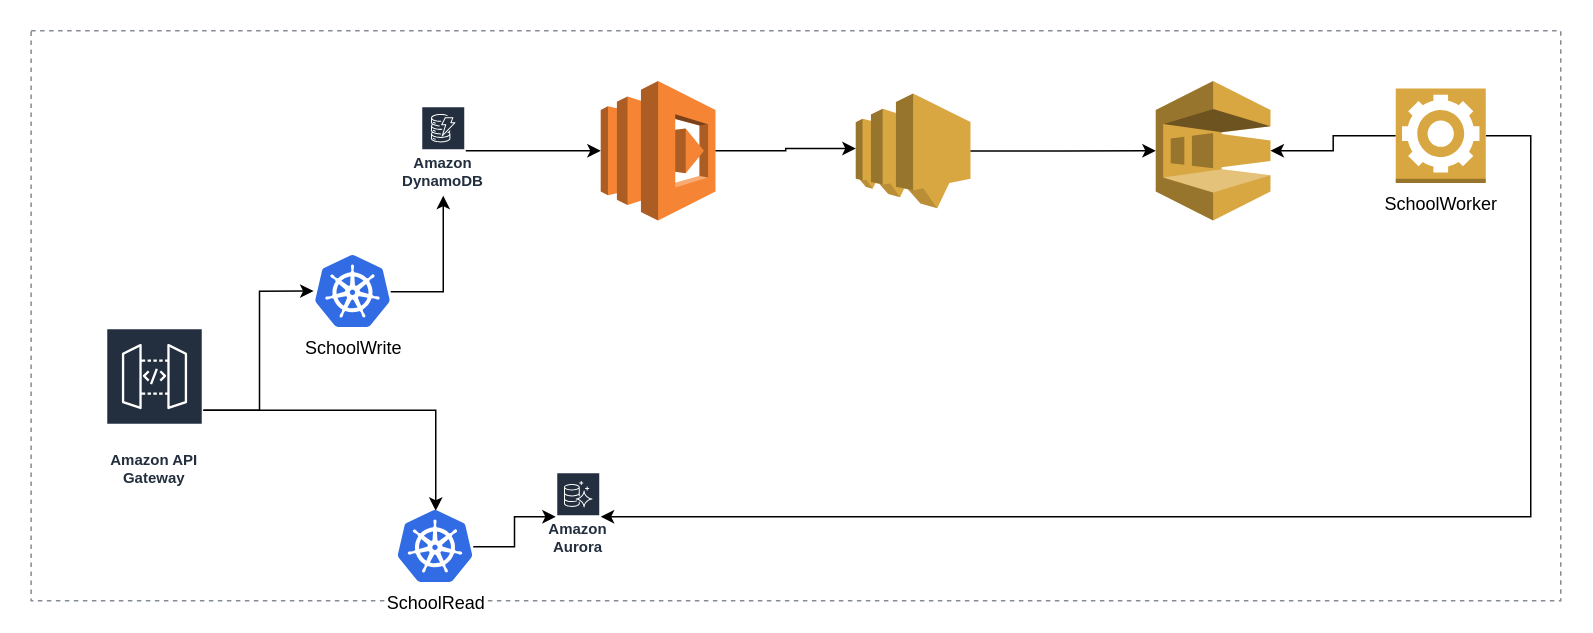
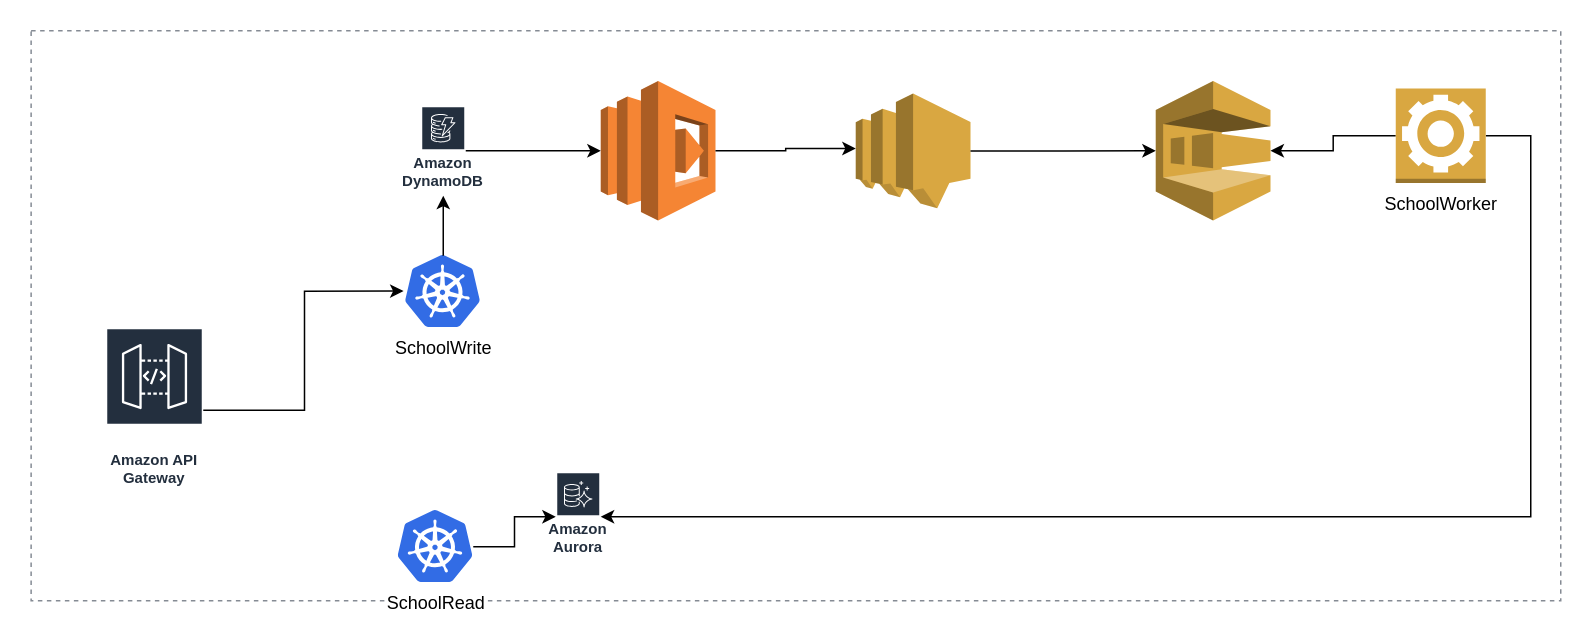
node "SchoolWrite": moved (353, 292) -> (443, 292)
edge "Amazon API Gateway" -> "SchoolRead": removed
